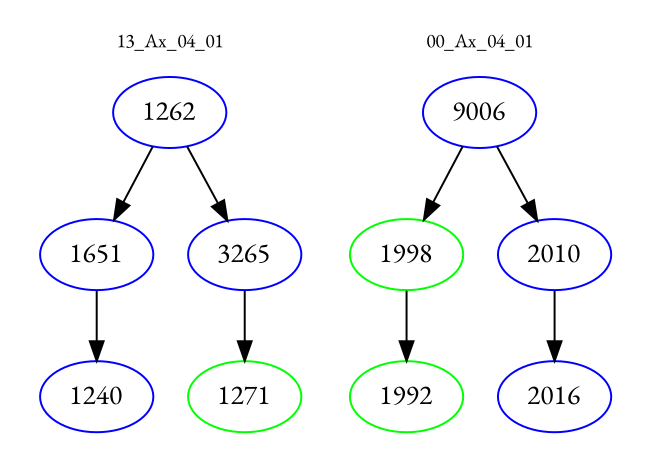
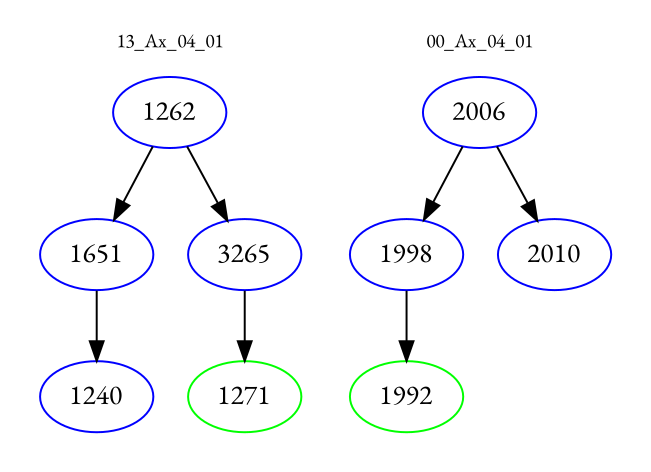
node "9006": label "9006" -> "2006"
node "1998": color green -> blue
node "2016": removed
